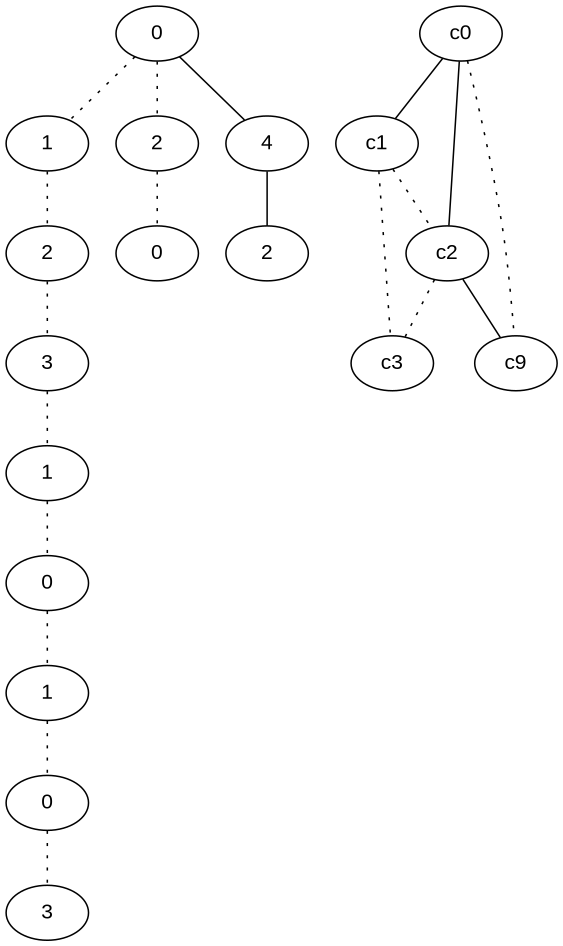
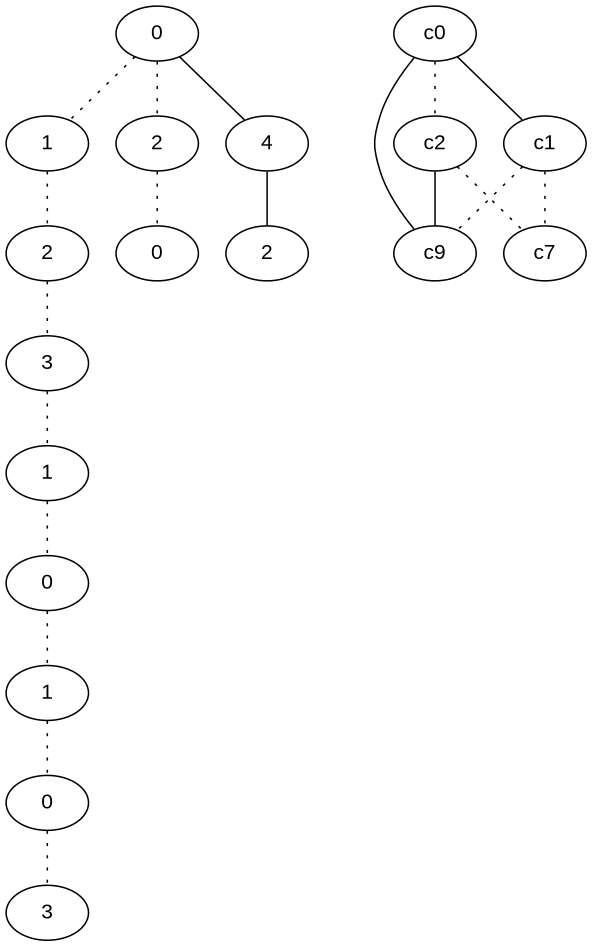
edge "c0" -- "c2": style solid -> dotted
edge "c0" -- "c9": style dotted -> solid
edge "c1" -- "c2": now "c1" -- "c9"
node "c3": label "c3" -> "c7"
